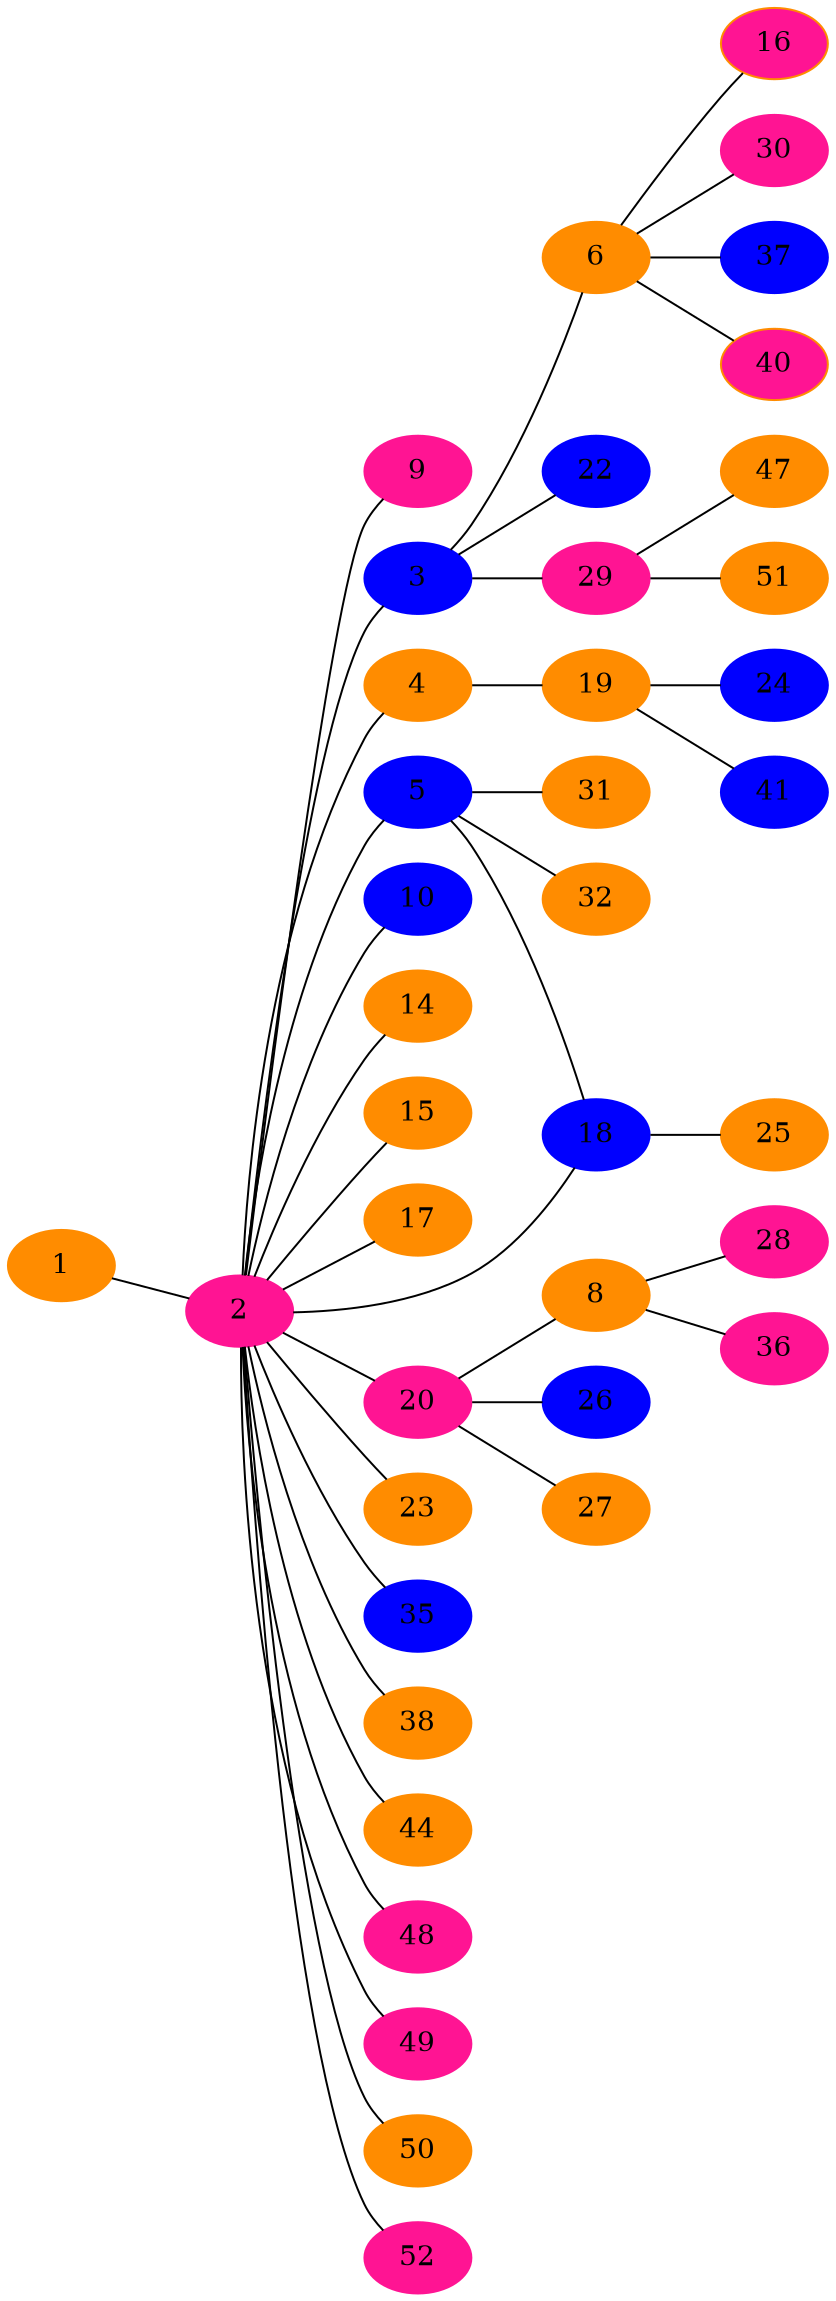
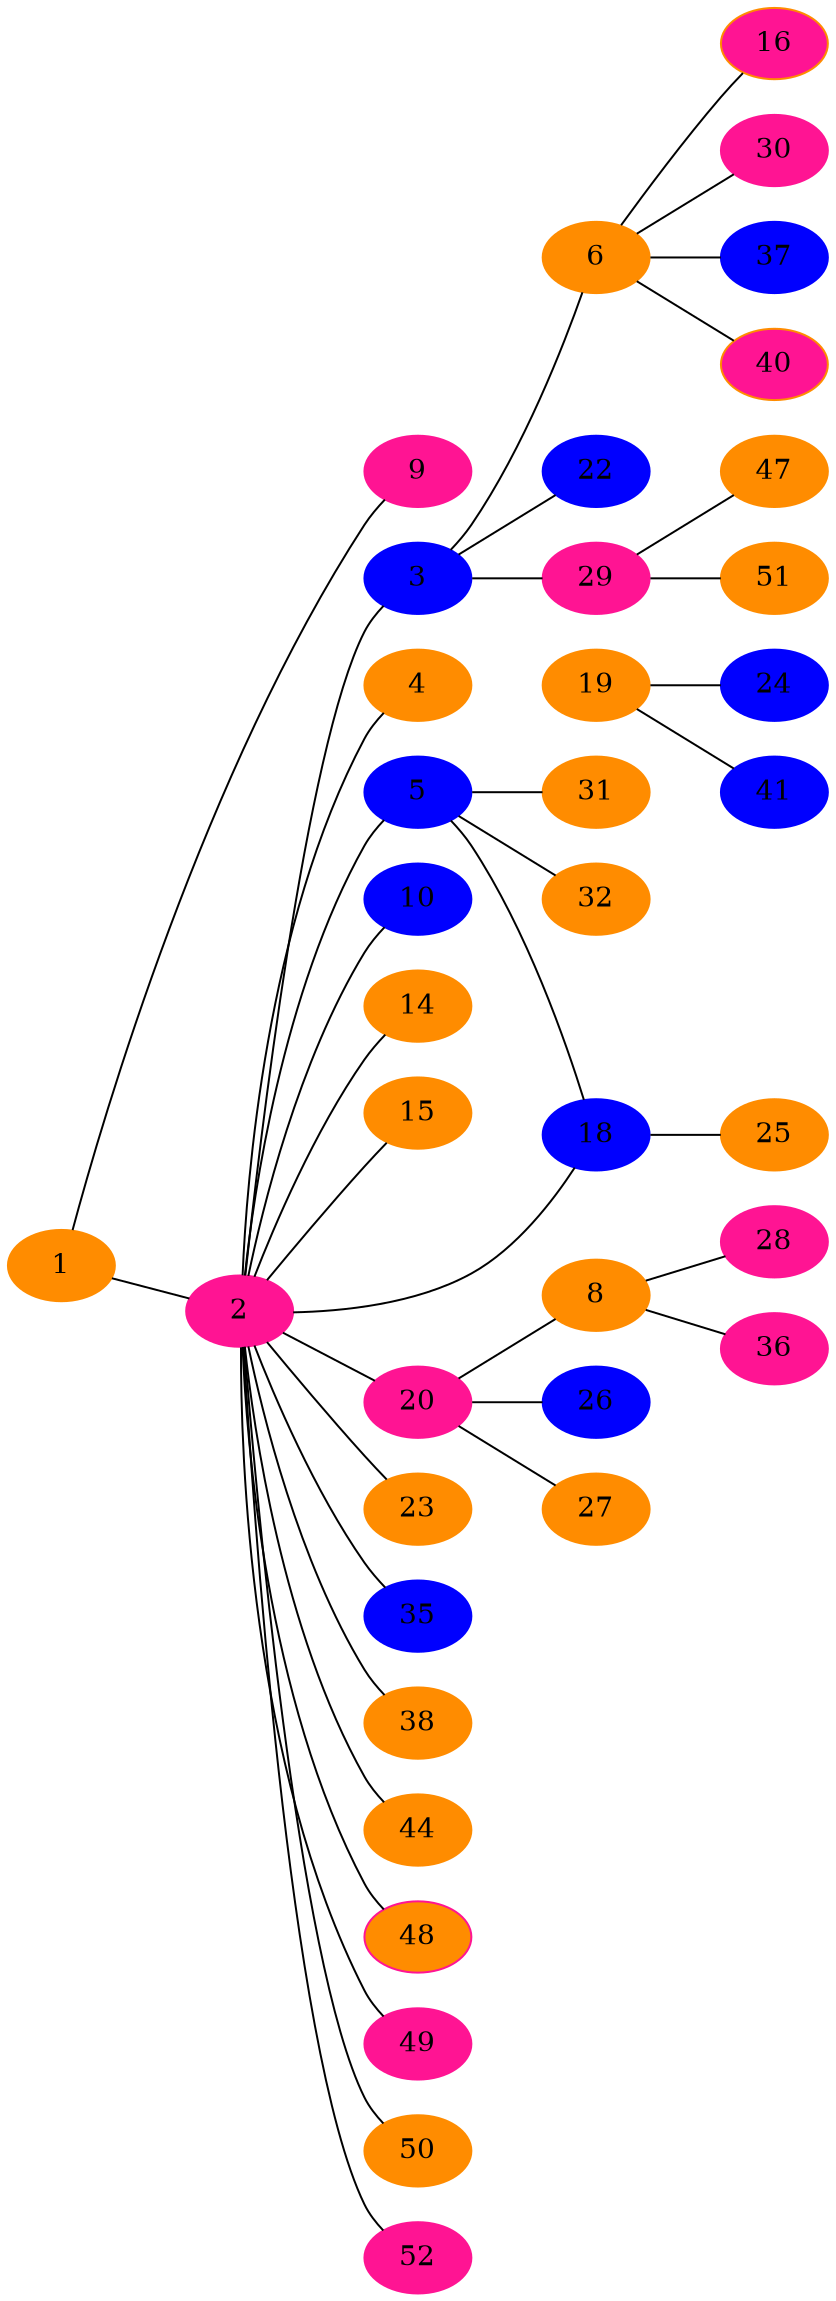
edge "4" -- "19": removed
edge "9" -- "2": now "9" -- "1"
node "17": removed
node "48": fillcolor deeppink -> darkorange
